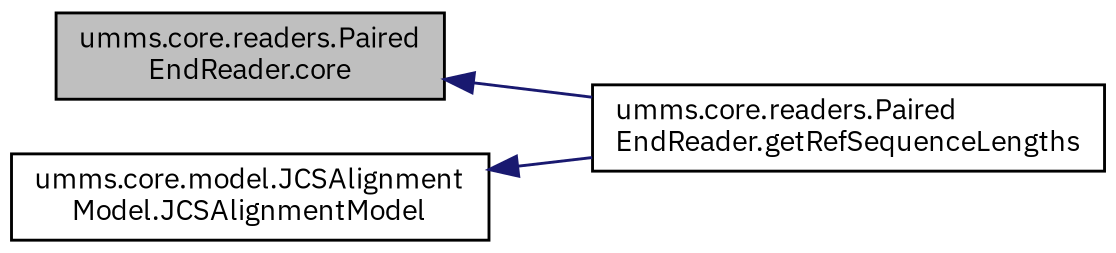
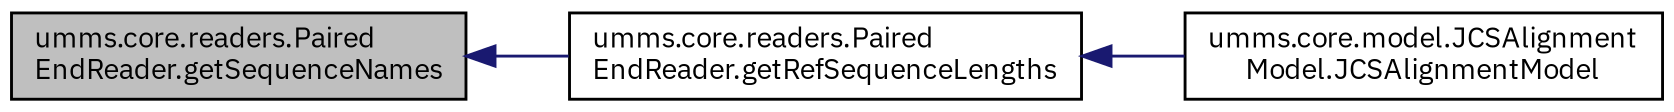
node "umms.core.readers.Paired EndReader.core": label "umms.core.readers.Paired EndReader.core" -> "umms.core.readers.Paired EndReader.getSequenceNames"
edge "umms.core.readers.Paired EndReader.getRefSequenceLengths" -> "umms.core.model.JCSAlignment Model.JCSAlignmentModel": reversed
